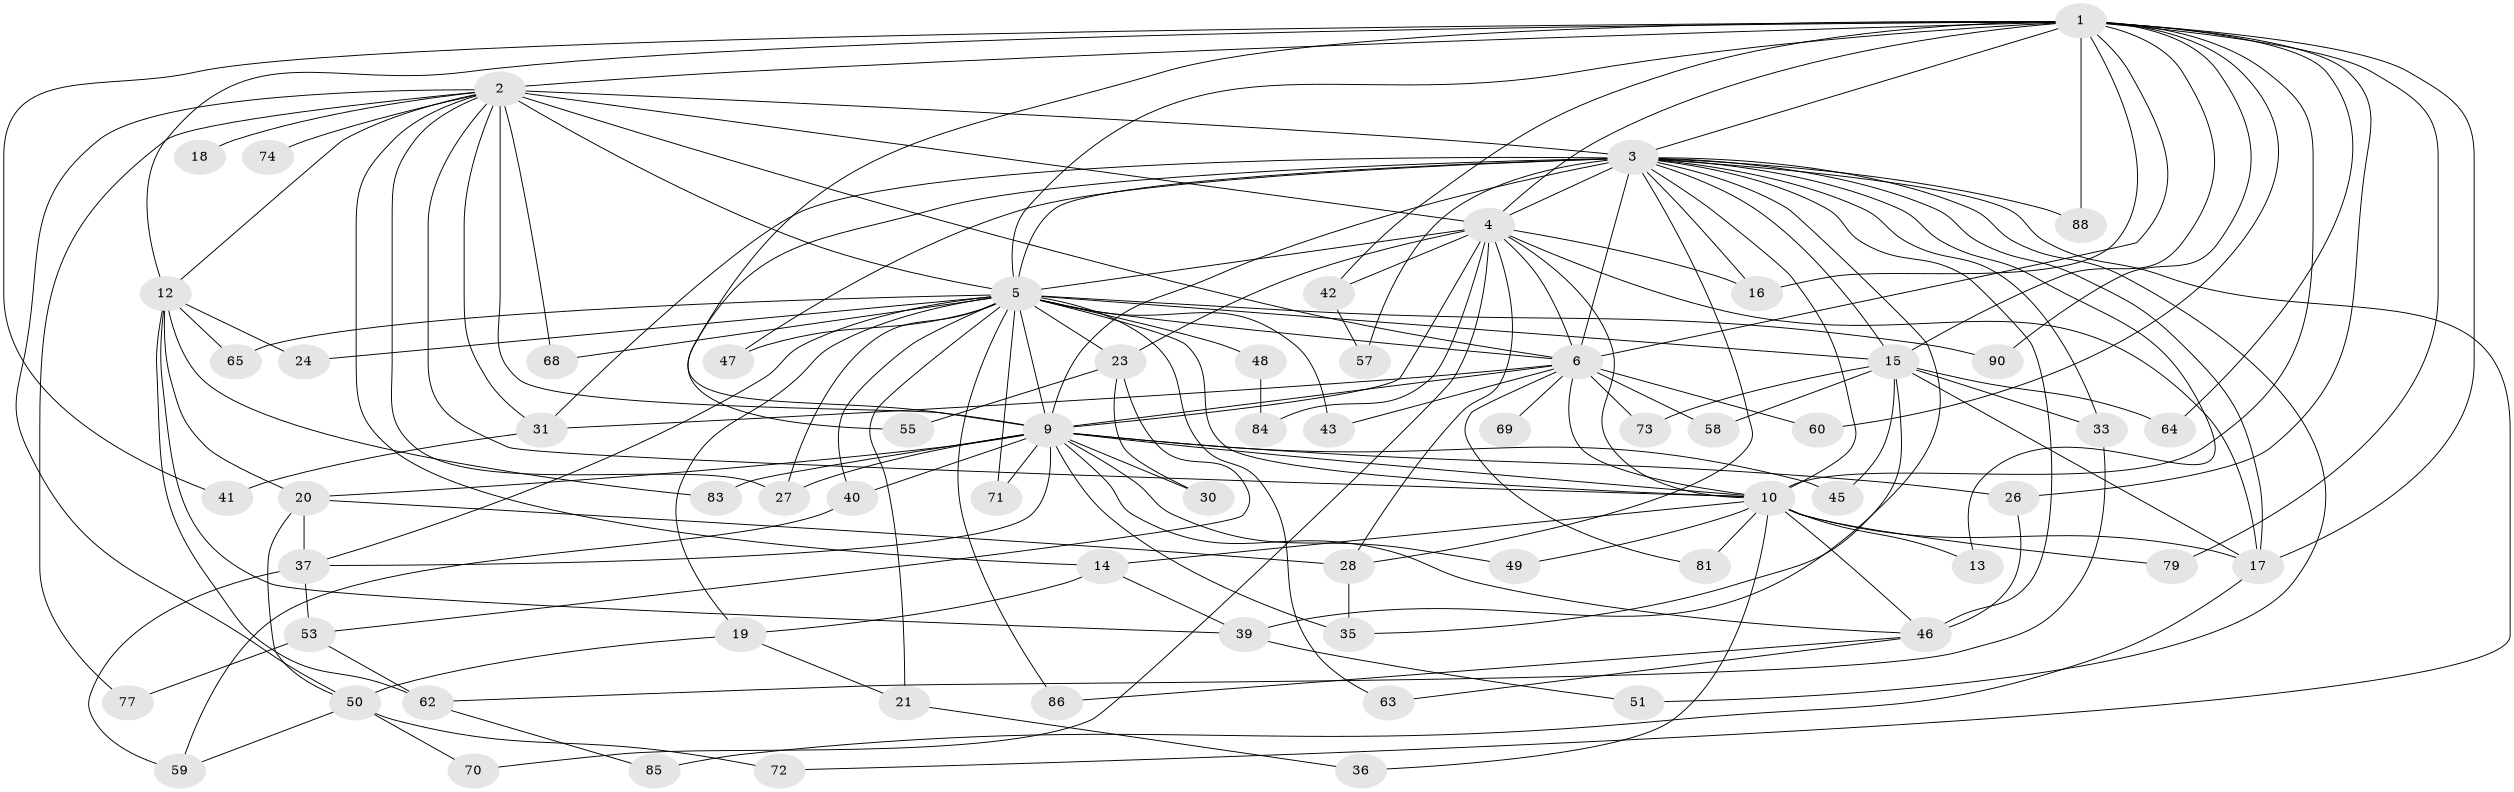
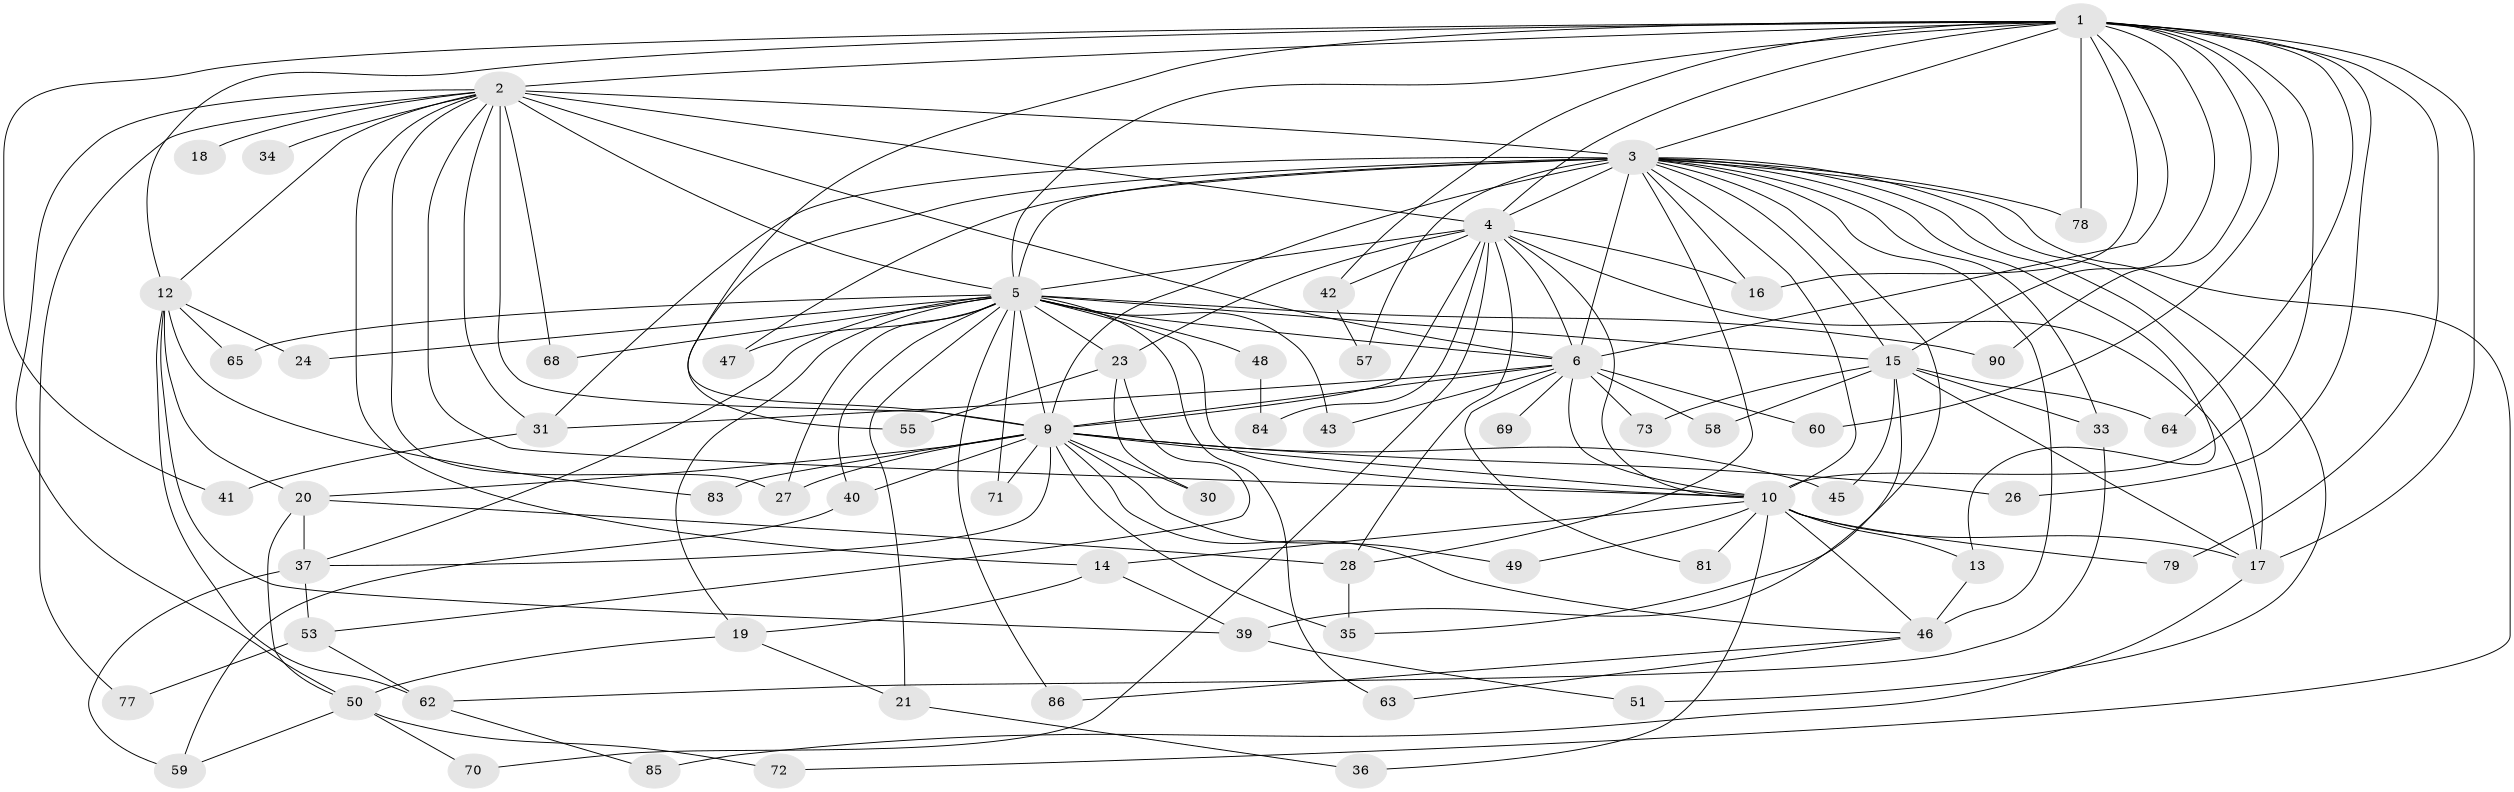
node "74": label "74" -> "34"
node "88": label "88" -> "78"
edge "26" -- "46": now "13" -- "46"
